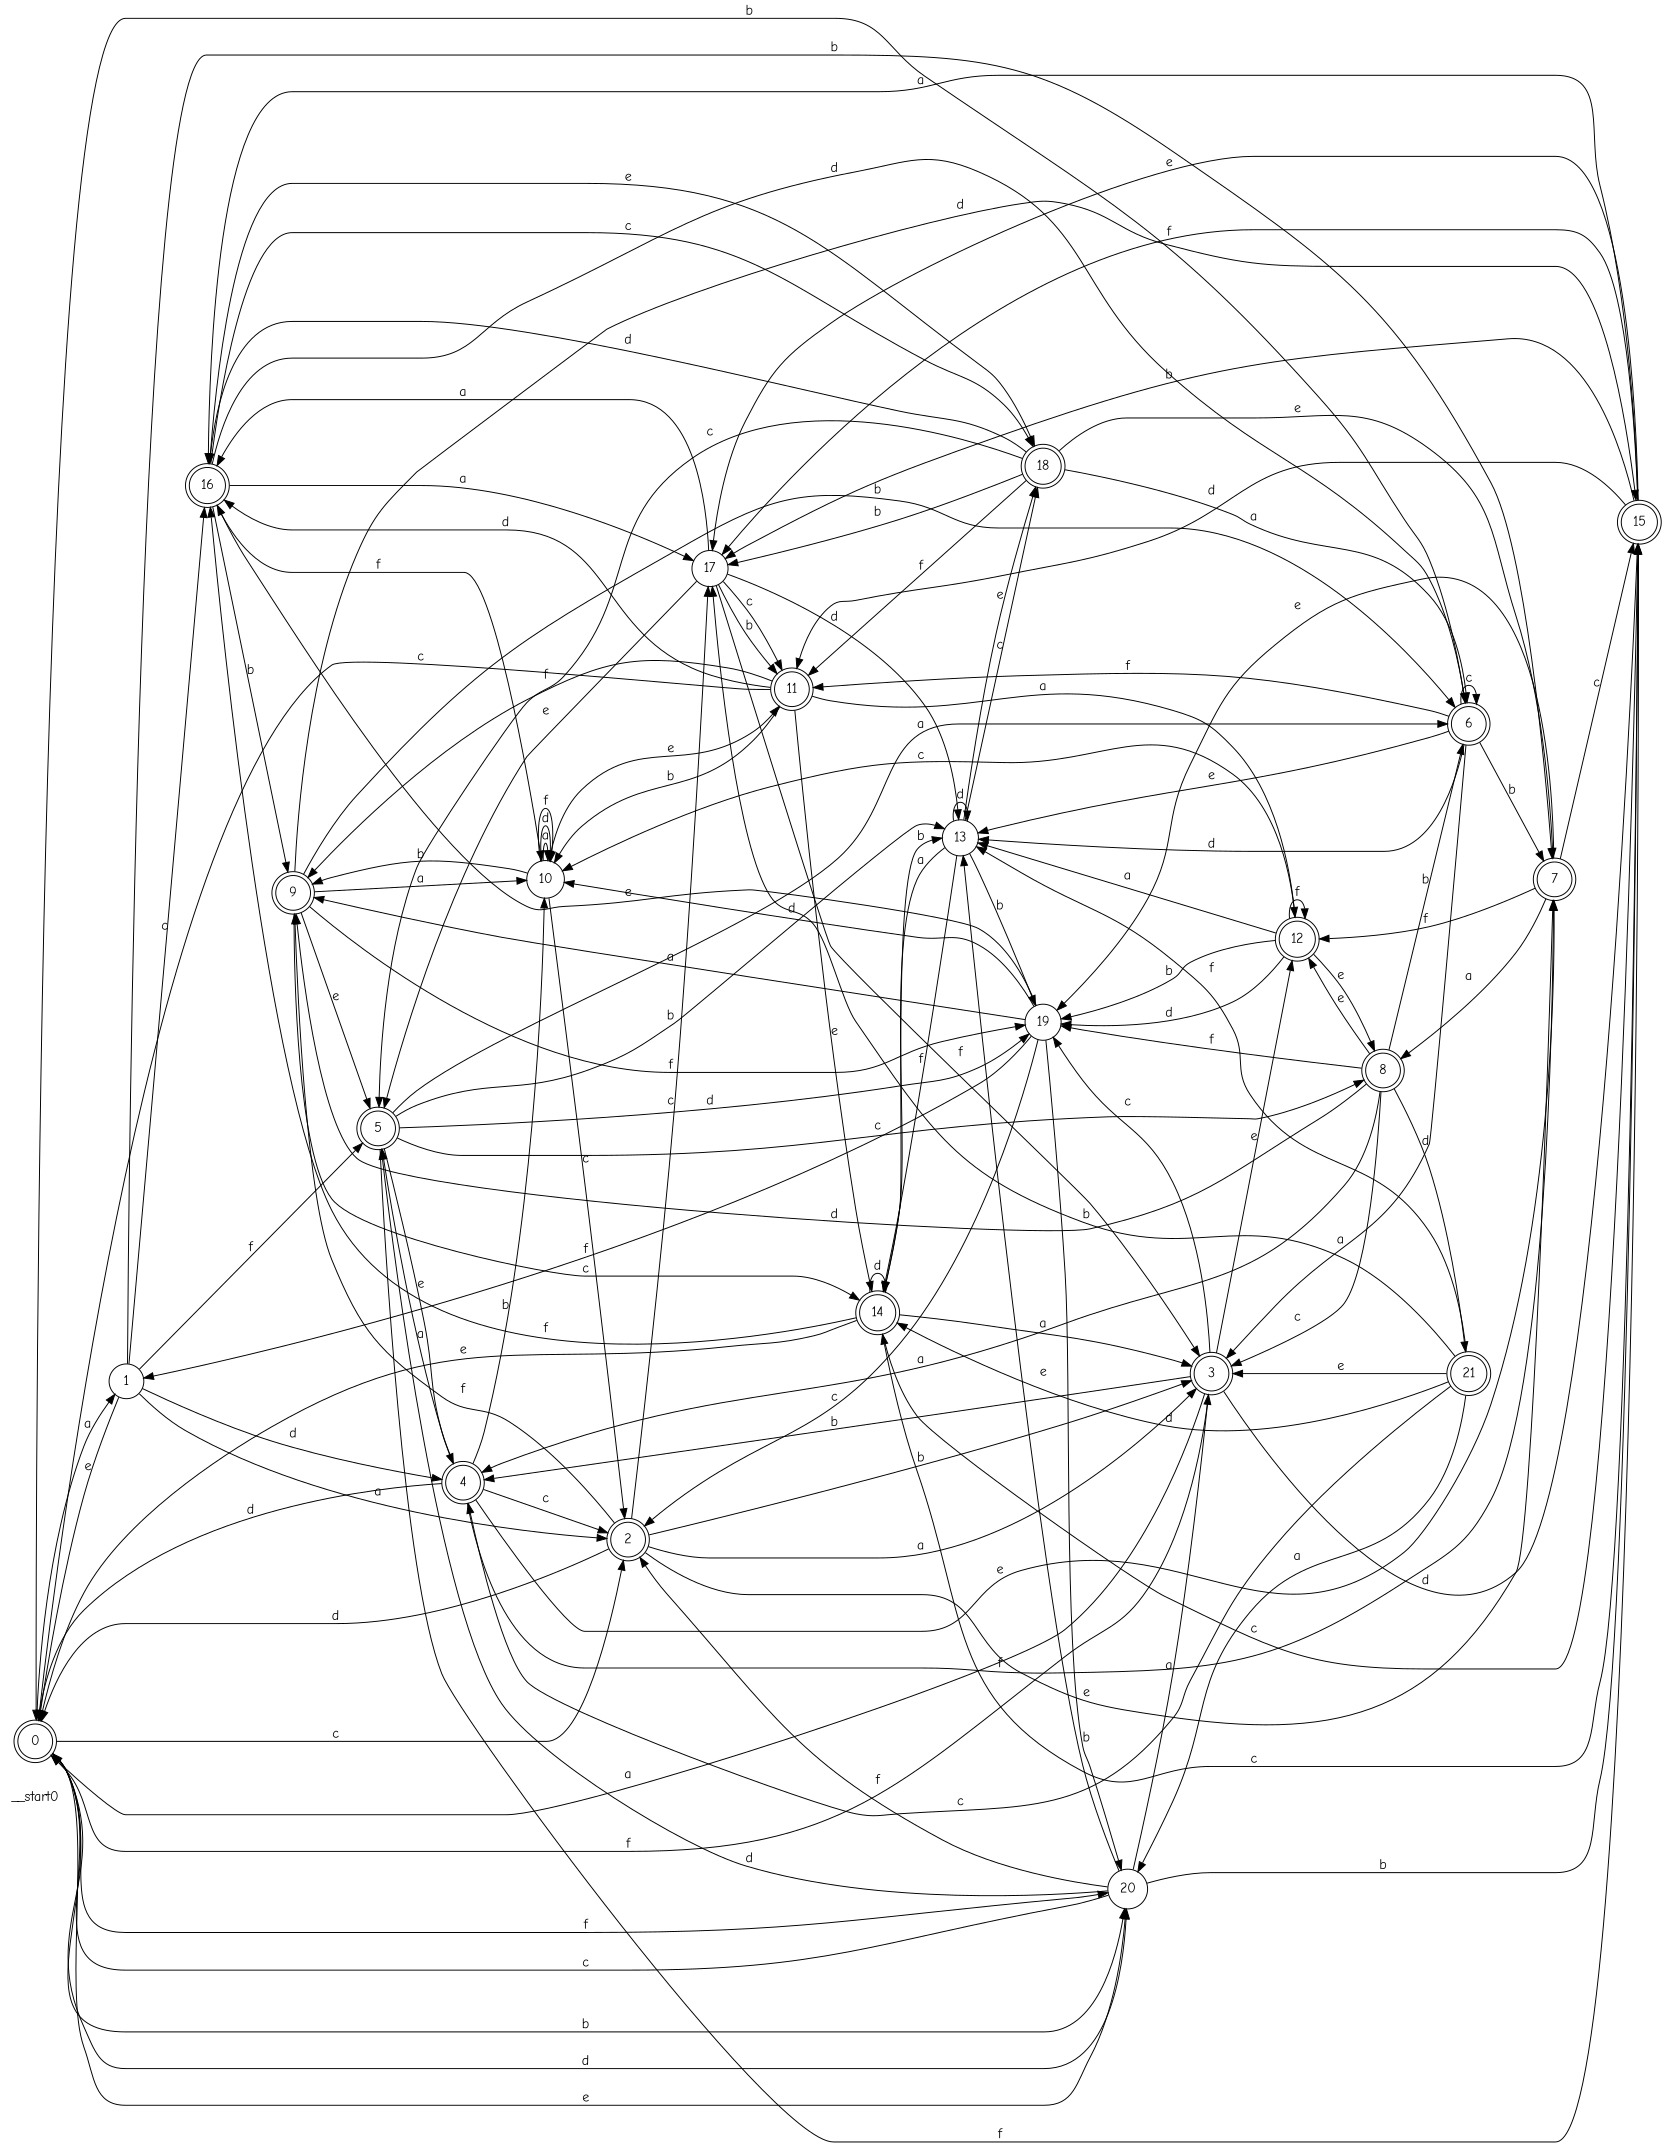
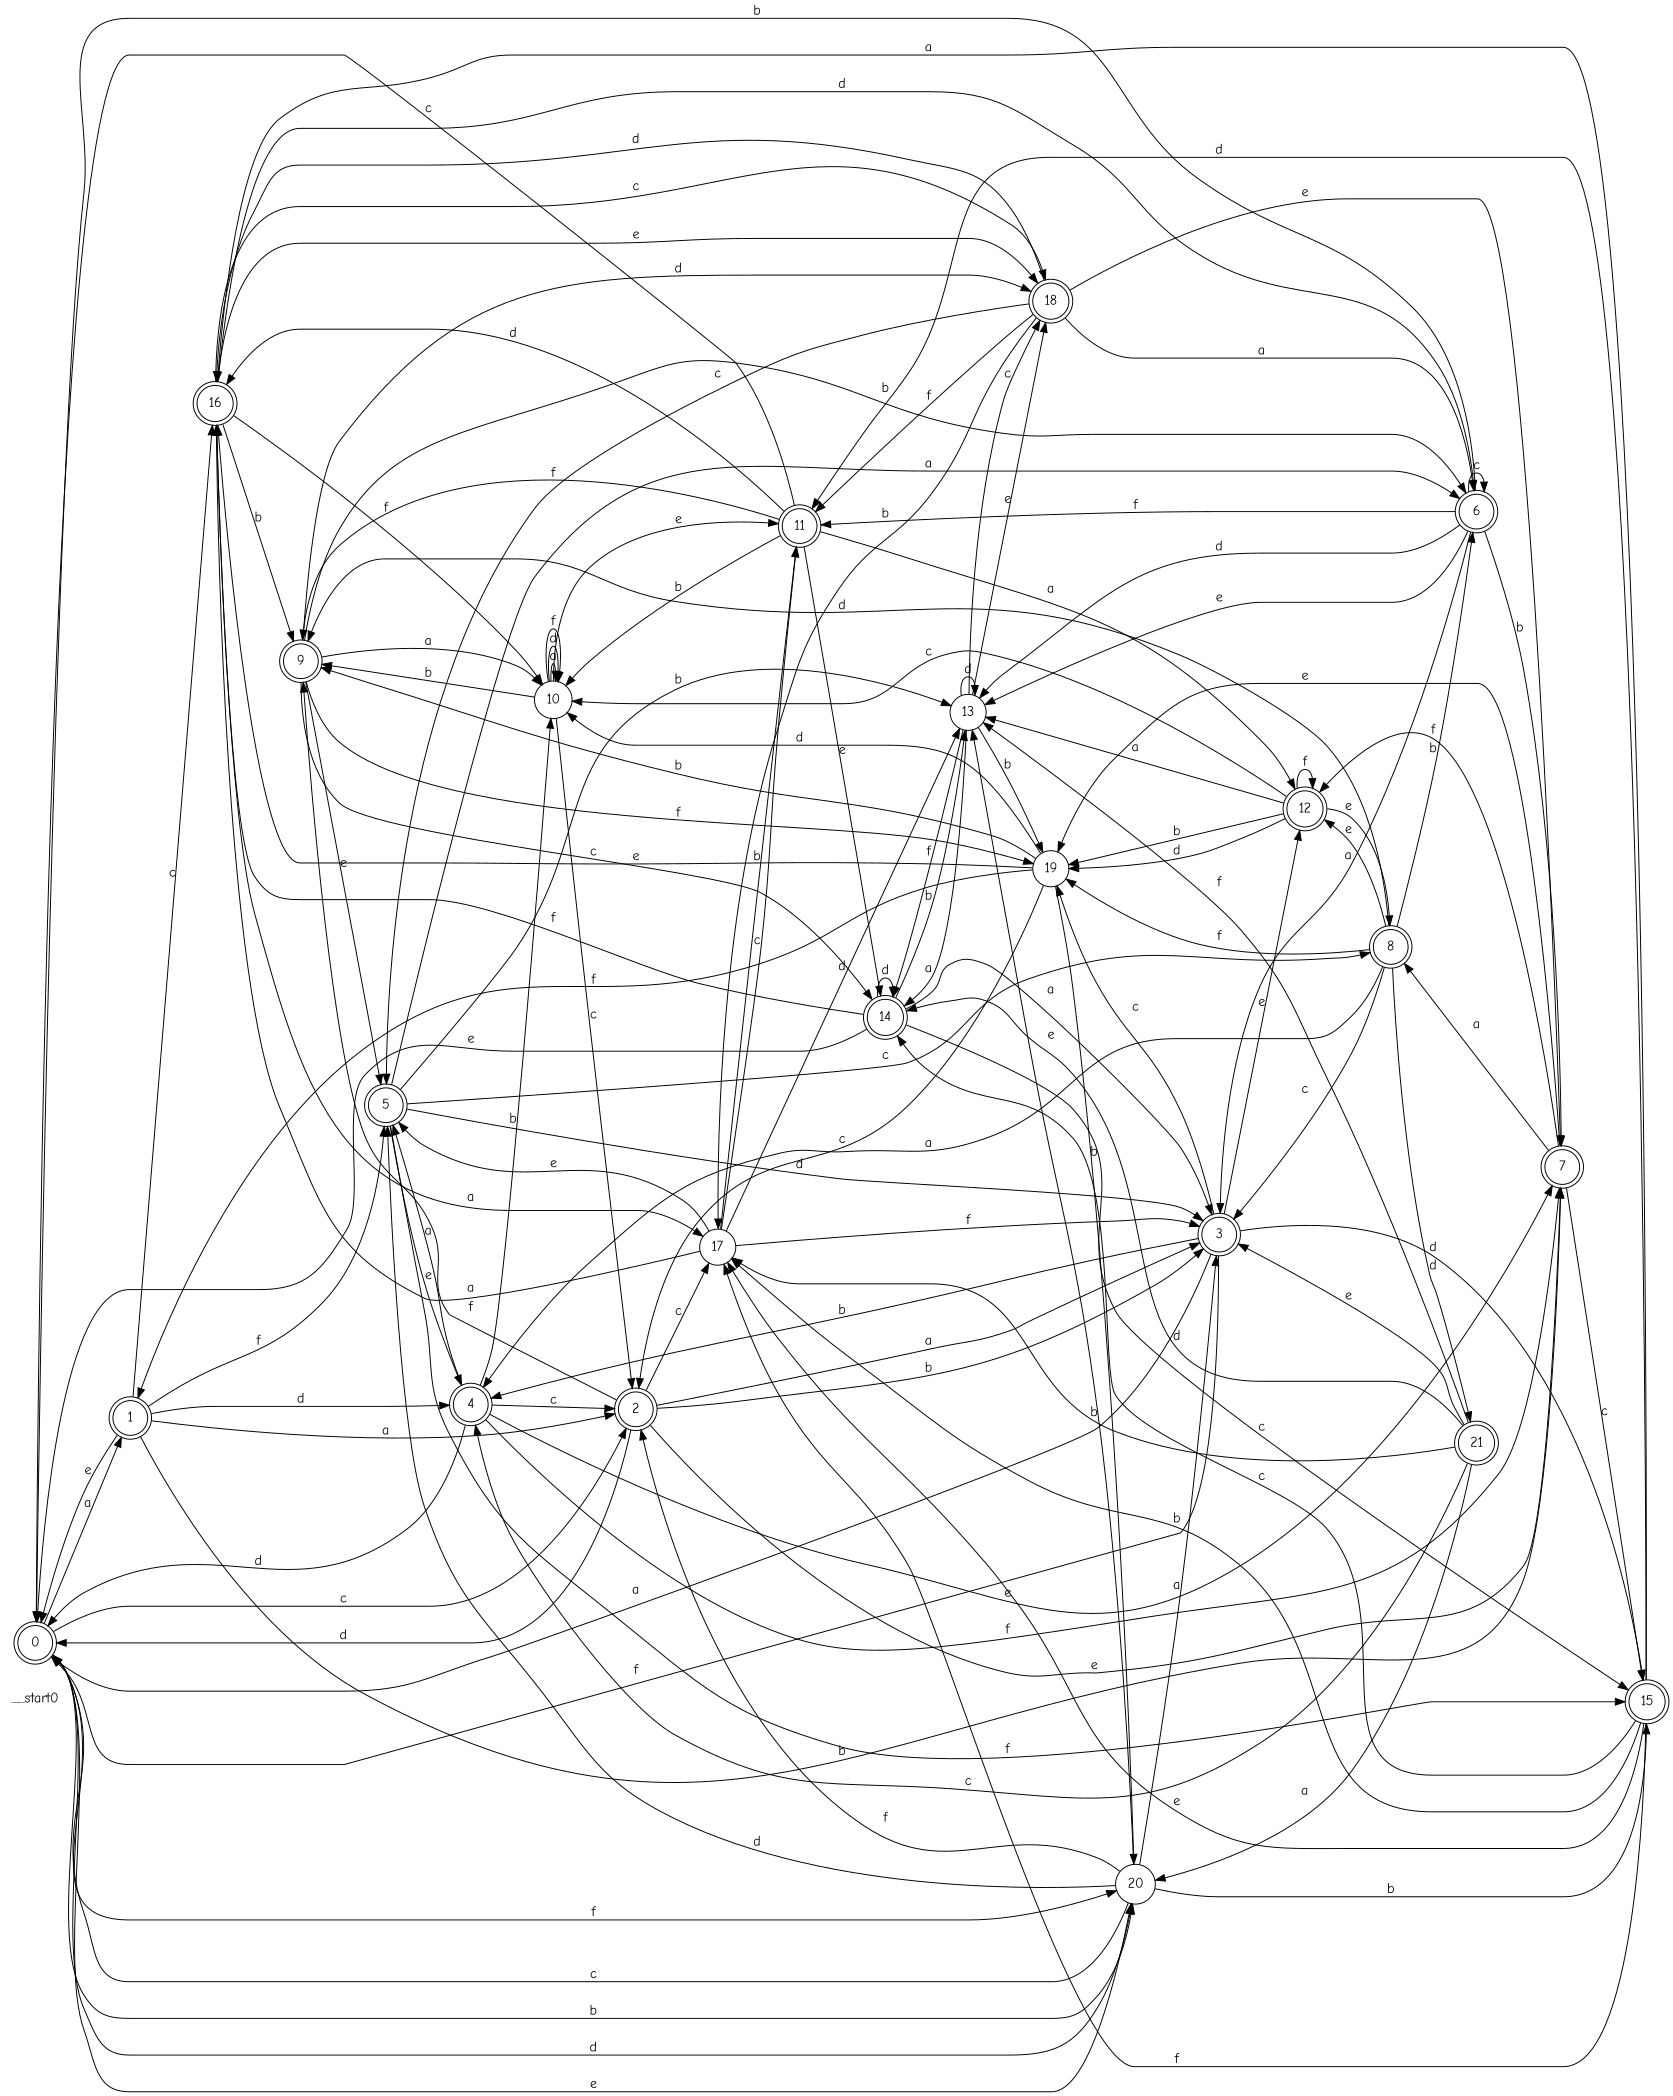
edge "9" -> "15": now "9" -> "18"
edge "19" -> "9": label "a" -> "b"
edge "5" -> "19": now "5" -> "3"
node "1": shape circle -> doublecircle
